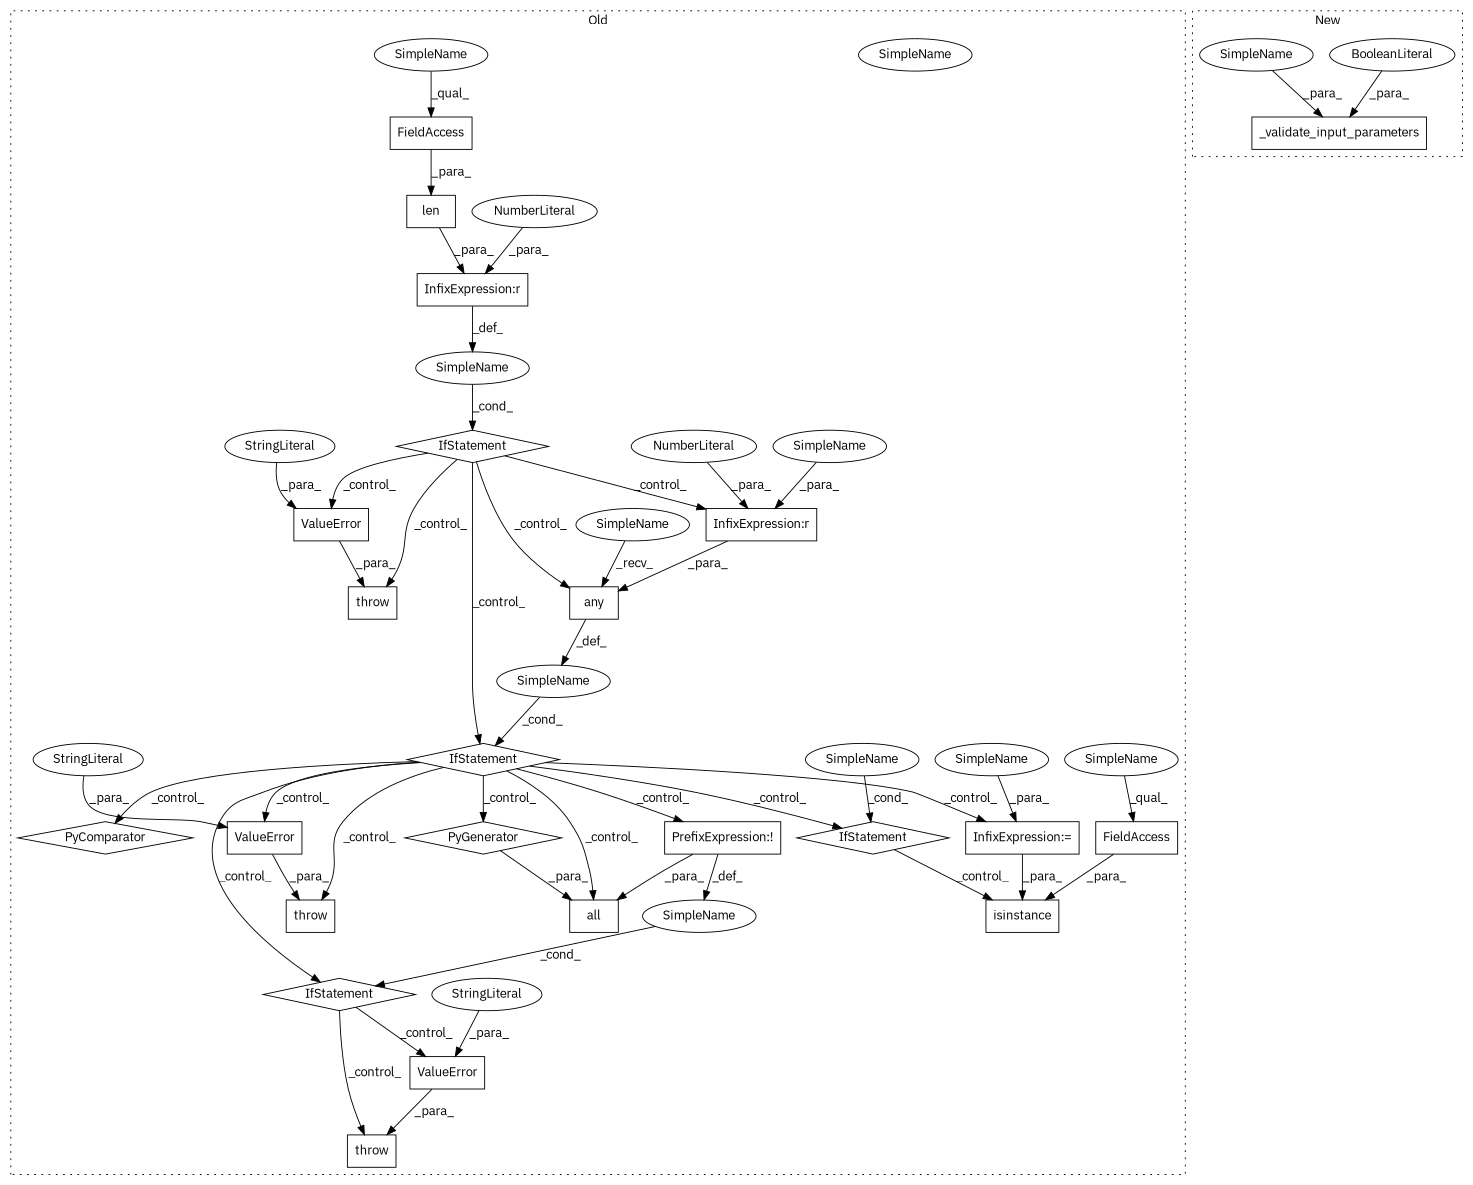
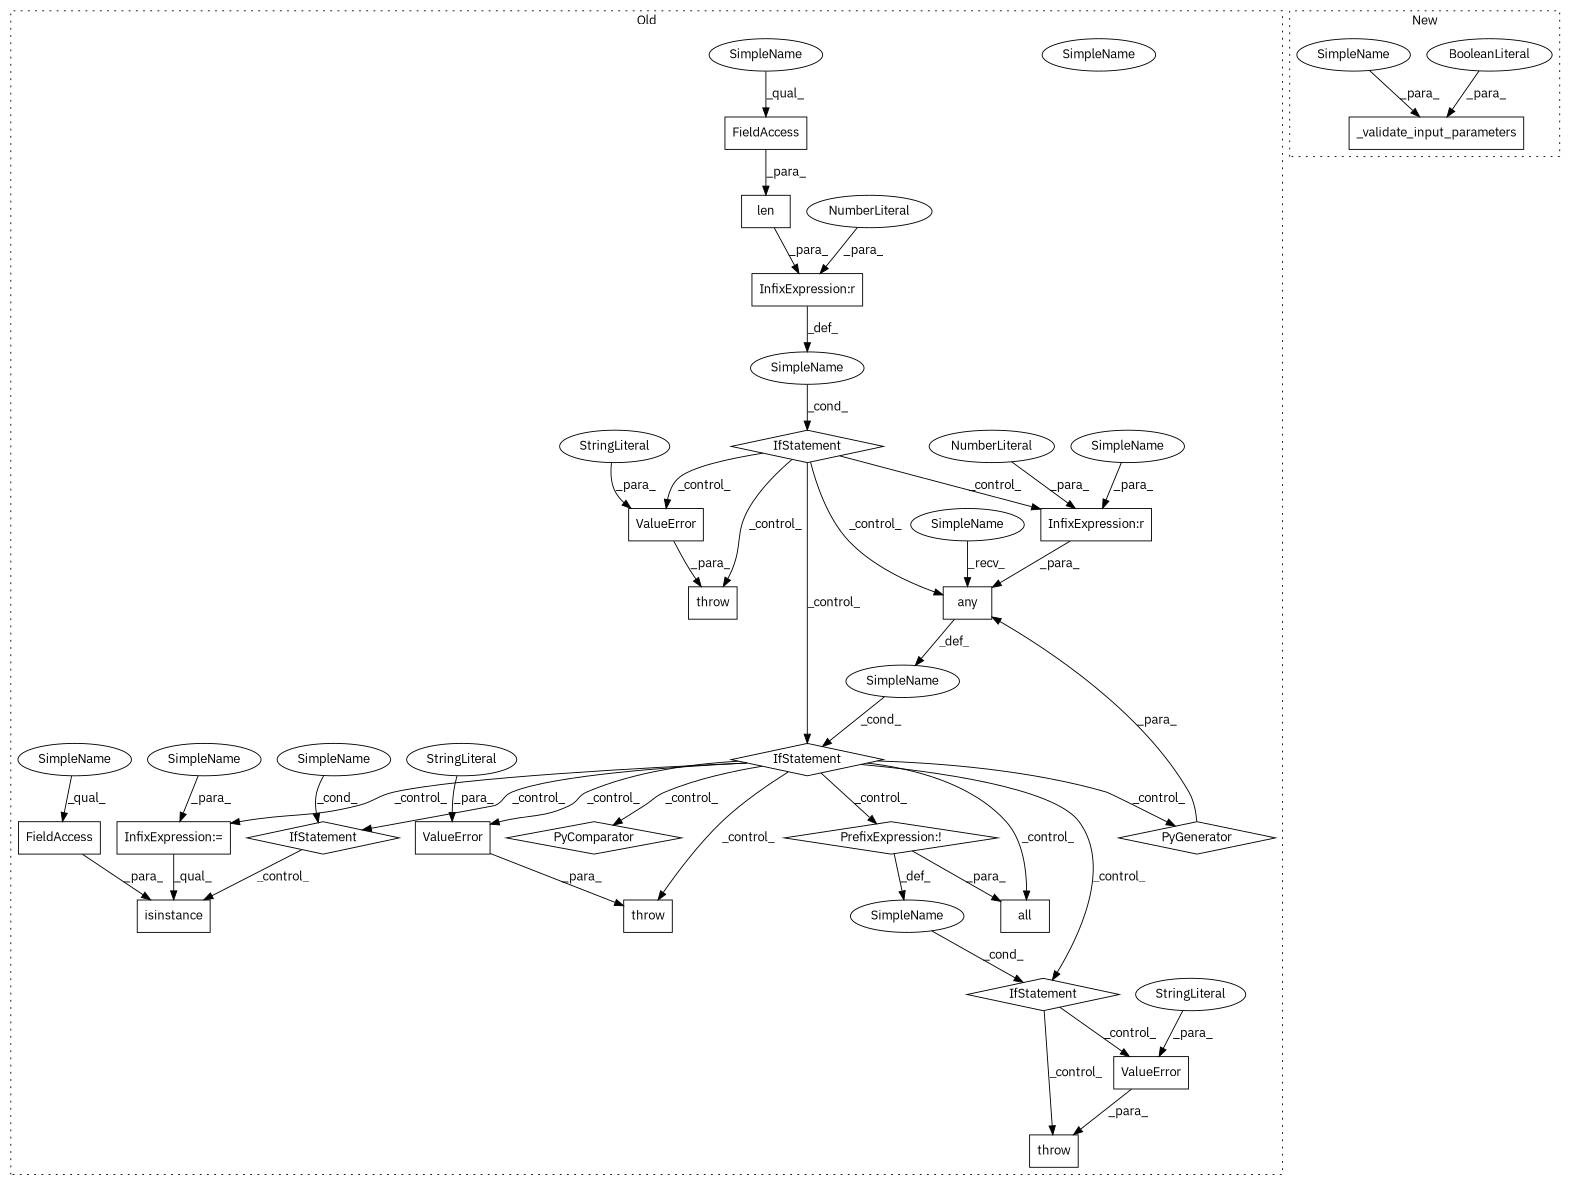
node "PrefixExpression:!": shape box -> diamond
edge "PyGenerator" -> "all": now "PyGenerator" -> "any"
edge "InfixExpression:=" -> "isinstance": label "_para_" -> "_qual_"
